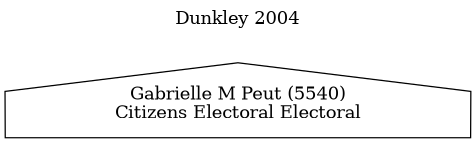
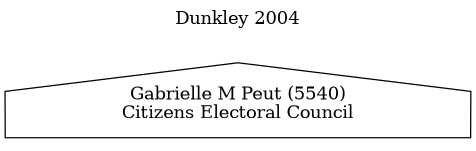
node "Gabrielle M Peut (5540) Citizens Electoral Electoral": label "Gabrielle M Peut (5540) Citizens Electoral Electoral" -> "Gabrielle M Peut (5540) Citizens Electoral Council"
